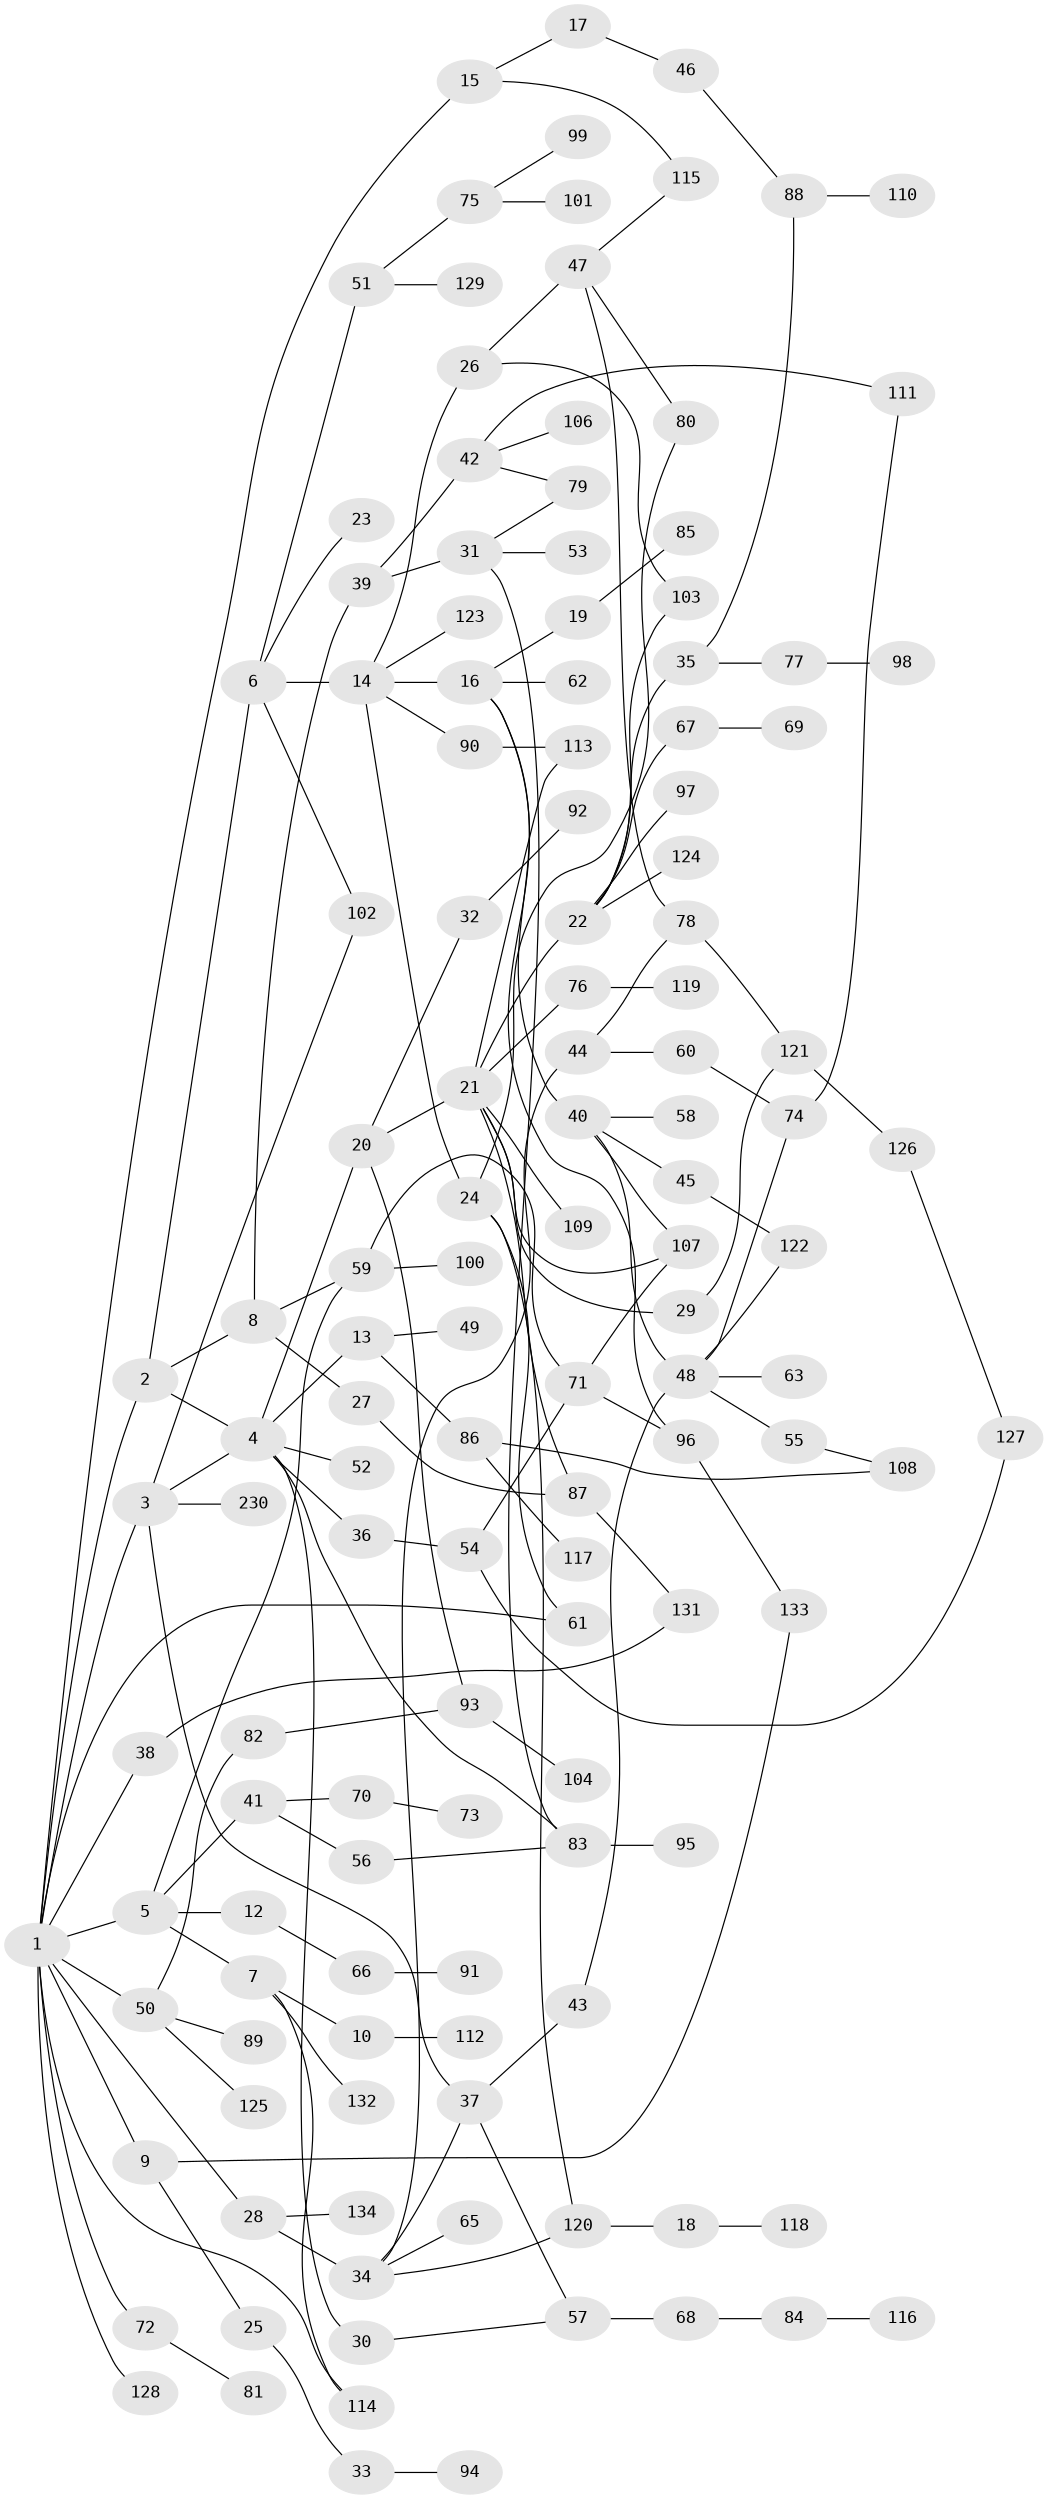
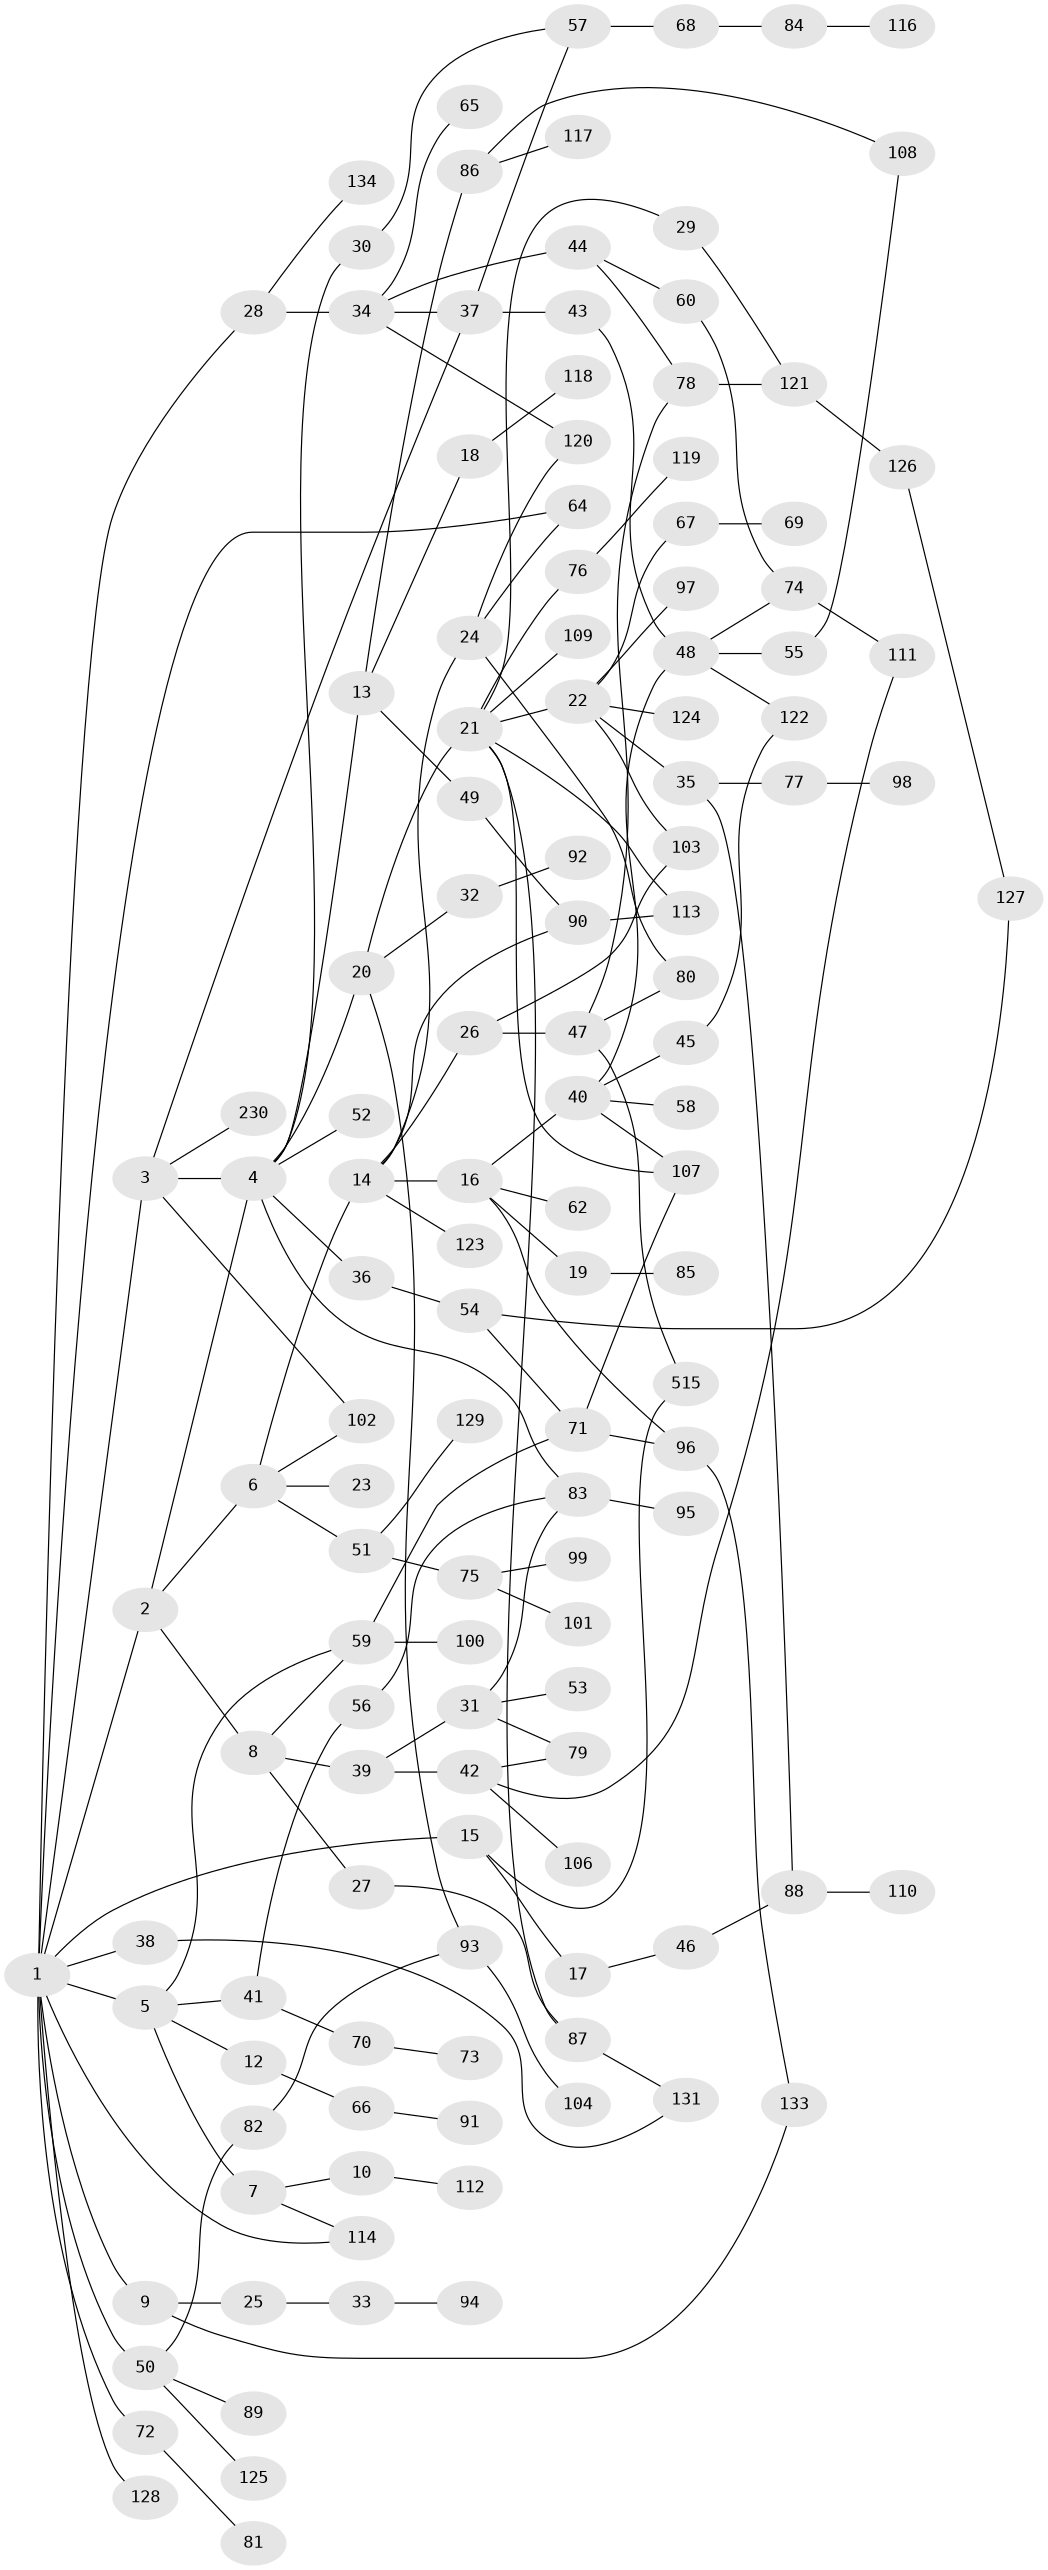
node "115": label "115" -> "515"
edge "49" -- "90": added
node "63": removed
node "61": label "61" -> "64"
node "132": removed
edge "120" -- "18": now "13" -- "18"
